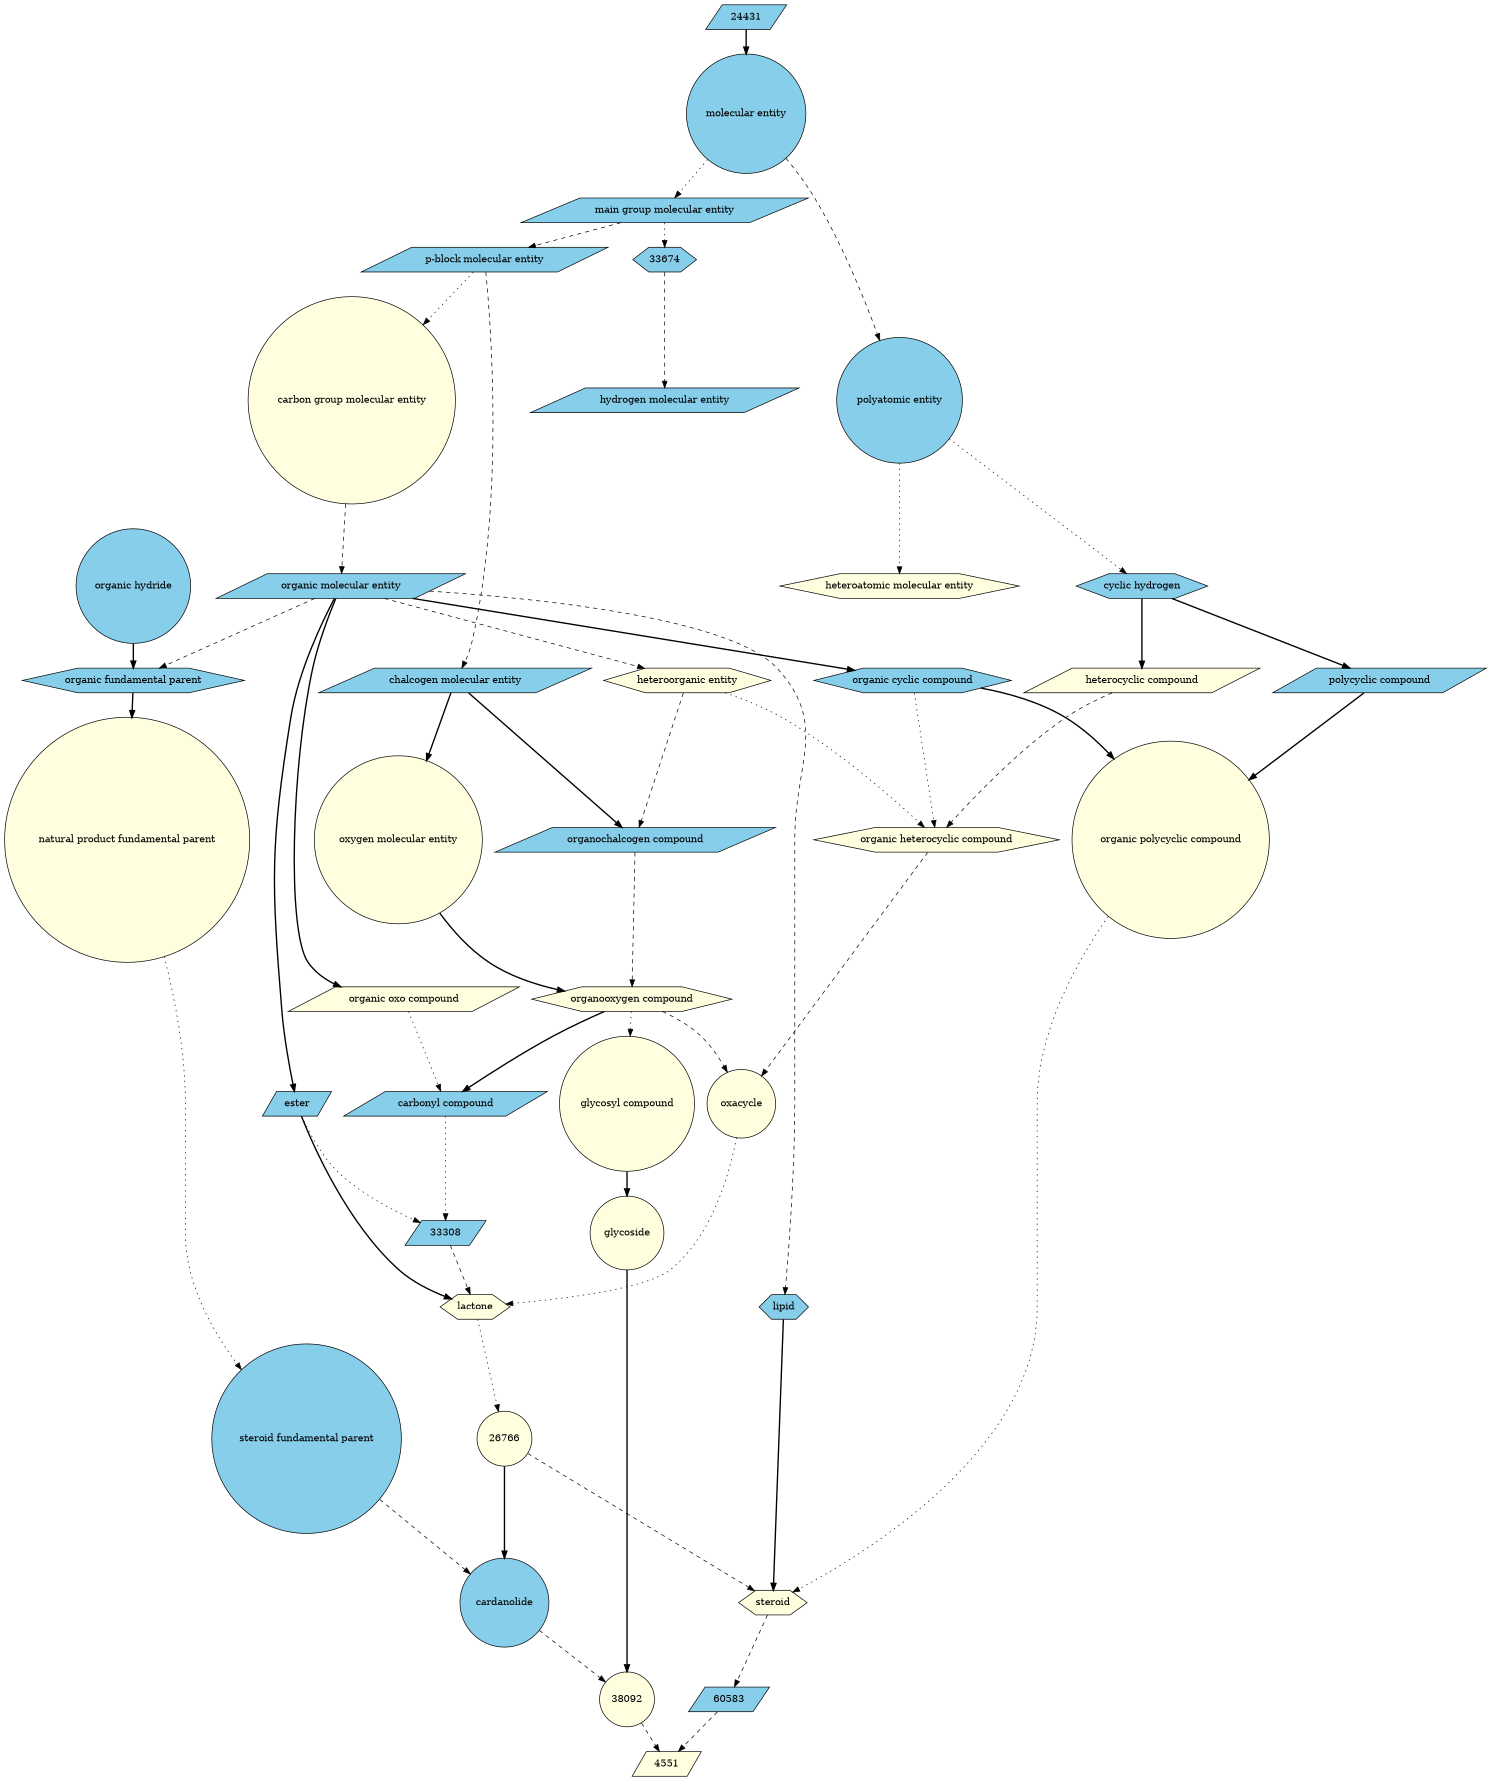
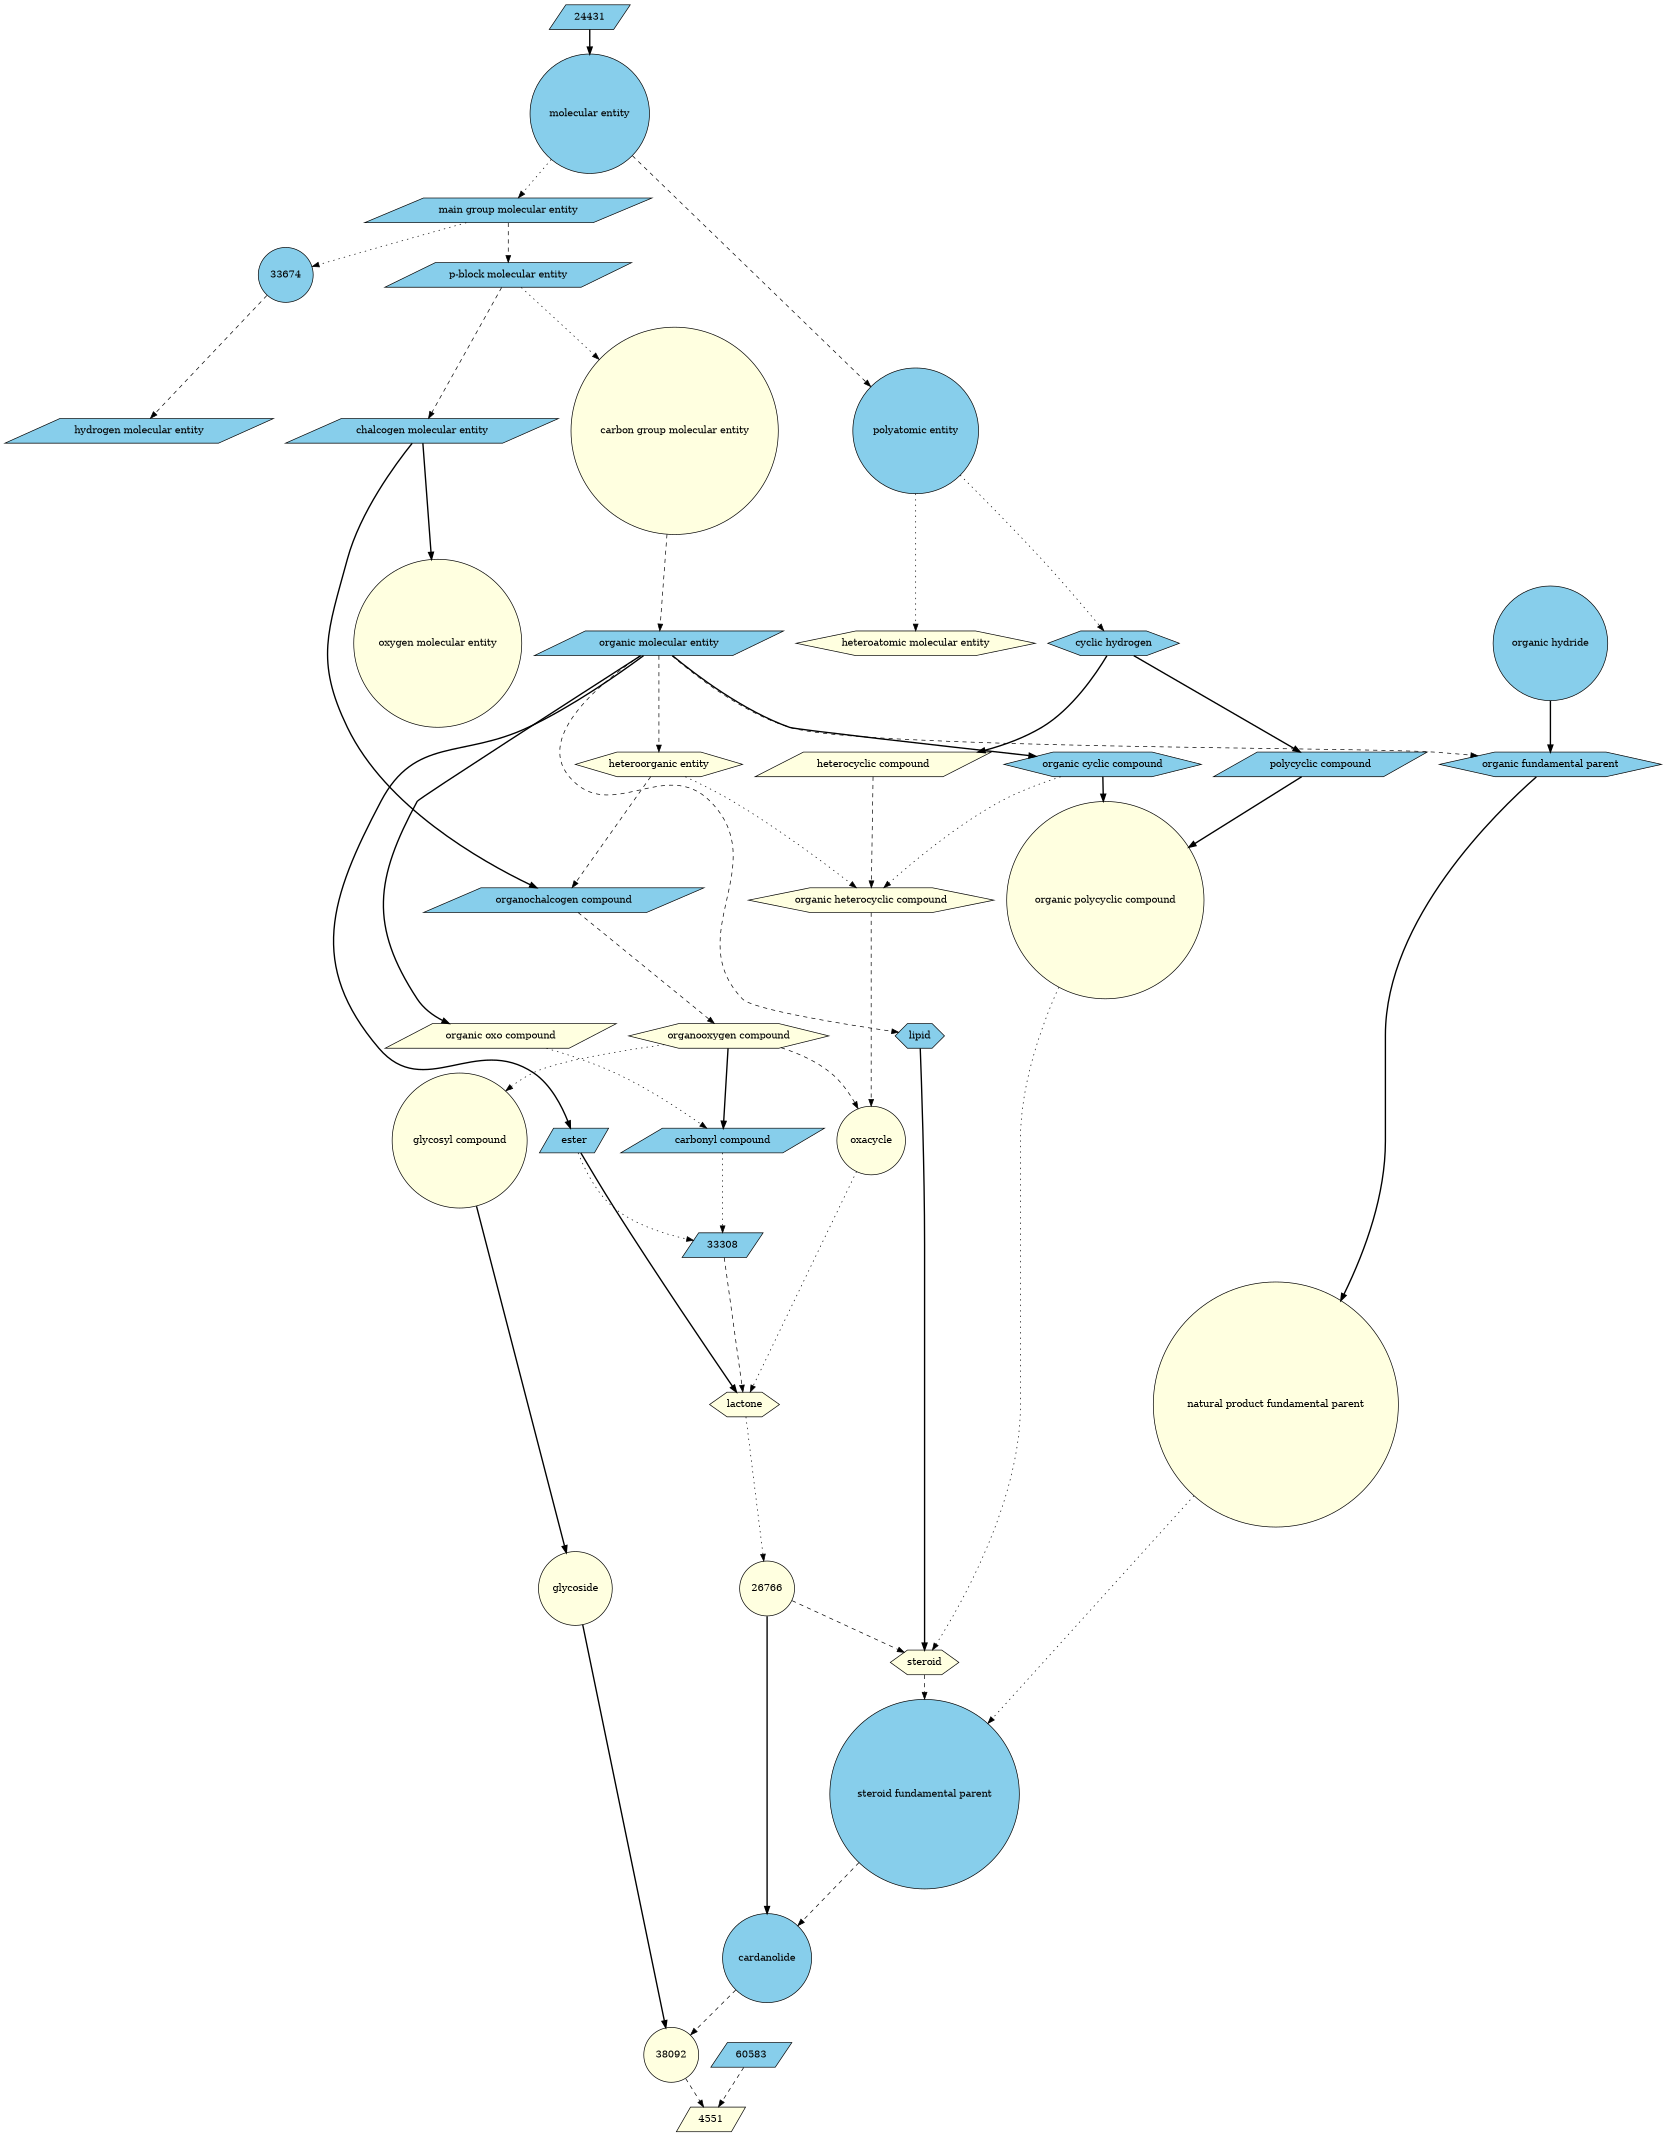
node "33674": shape hexagon -> circle
edge "oxygen molecular entity" -> "organooxygen compound": removed
edge "steroid" -> "60583": now "steroid" -> "steroid fundamental parent"
